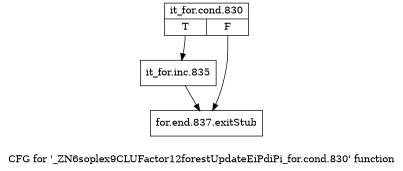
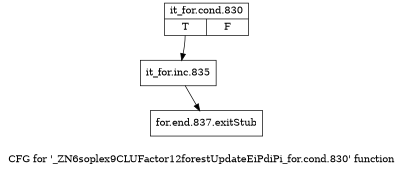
edge "it_for.cond.830" -> "for.end.837.exitStub": removed
